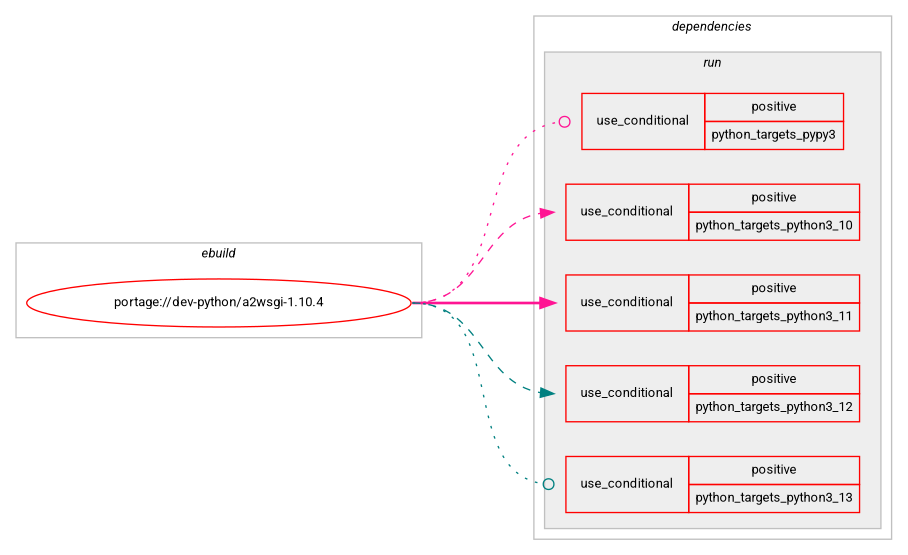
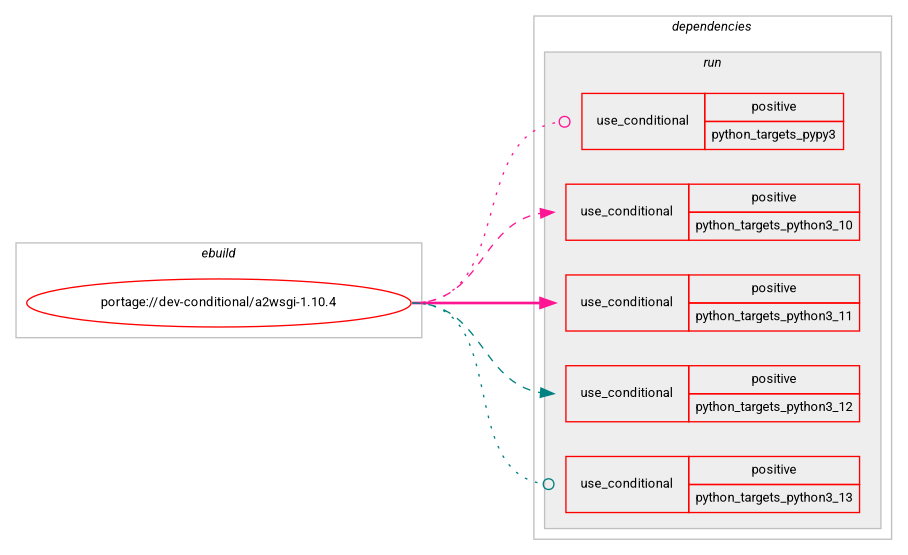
node "portage://dev-python/a2wsgi-1.10.4": label "portage://dev-python/a2wsgi-1.10.4" -> "portage://dev-conditional/a2wsgi-1.10.4"
